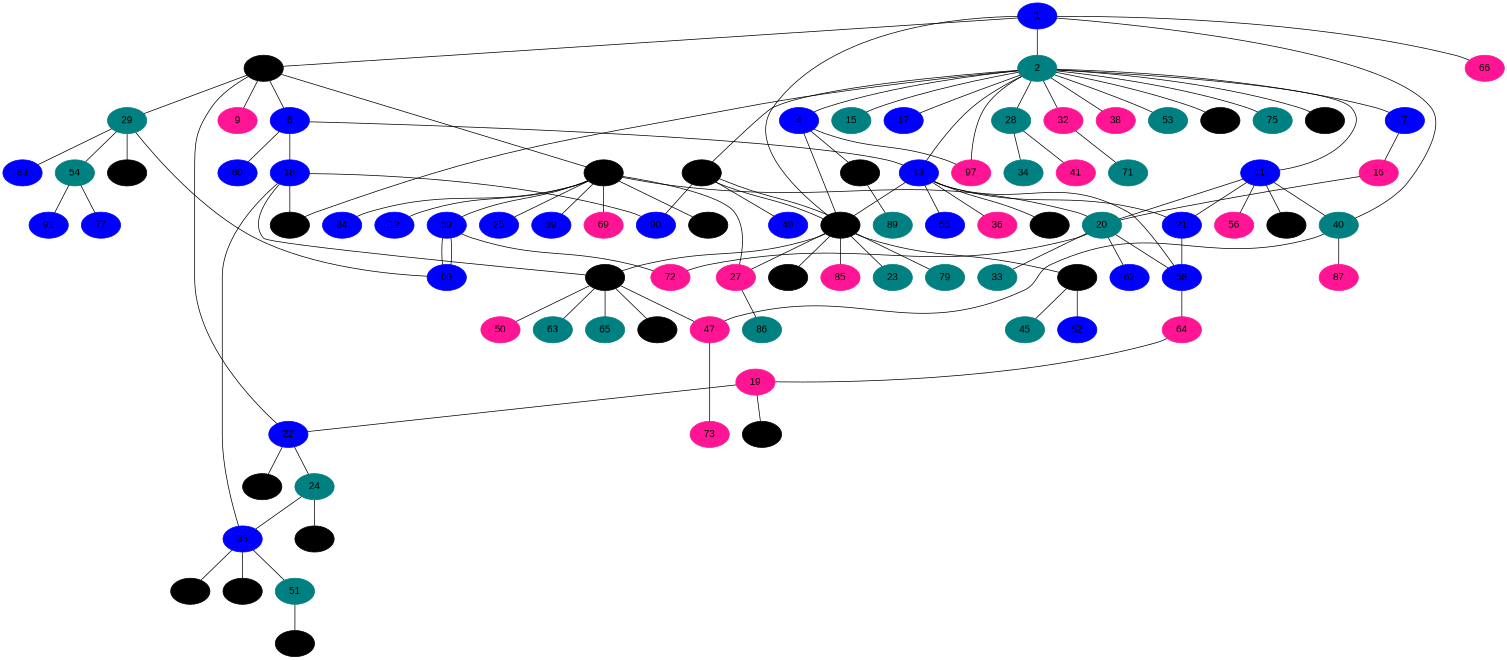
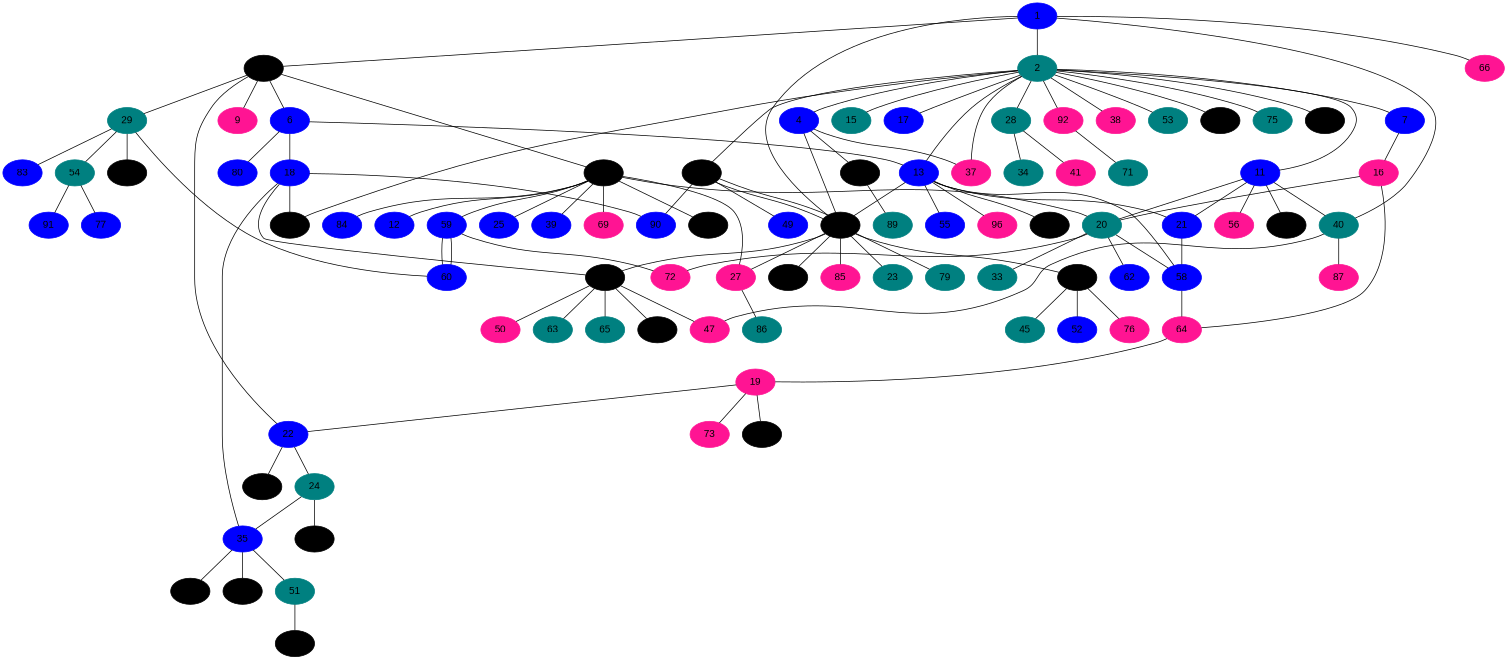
node "32": label "32" -> "92"
node "97": label "97" -> "37"
node "36": label "36" -> "96"
edge "16" -- "64": added
node "76": added
edge "47" -- "73": now "19" -- "73"
